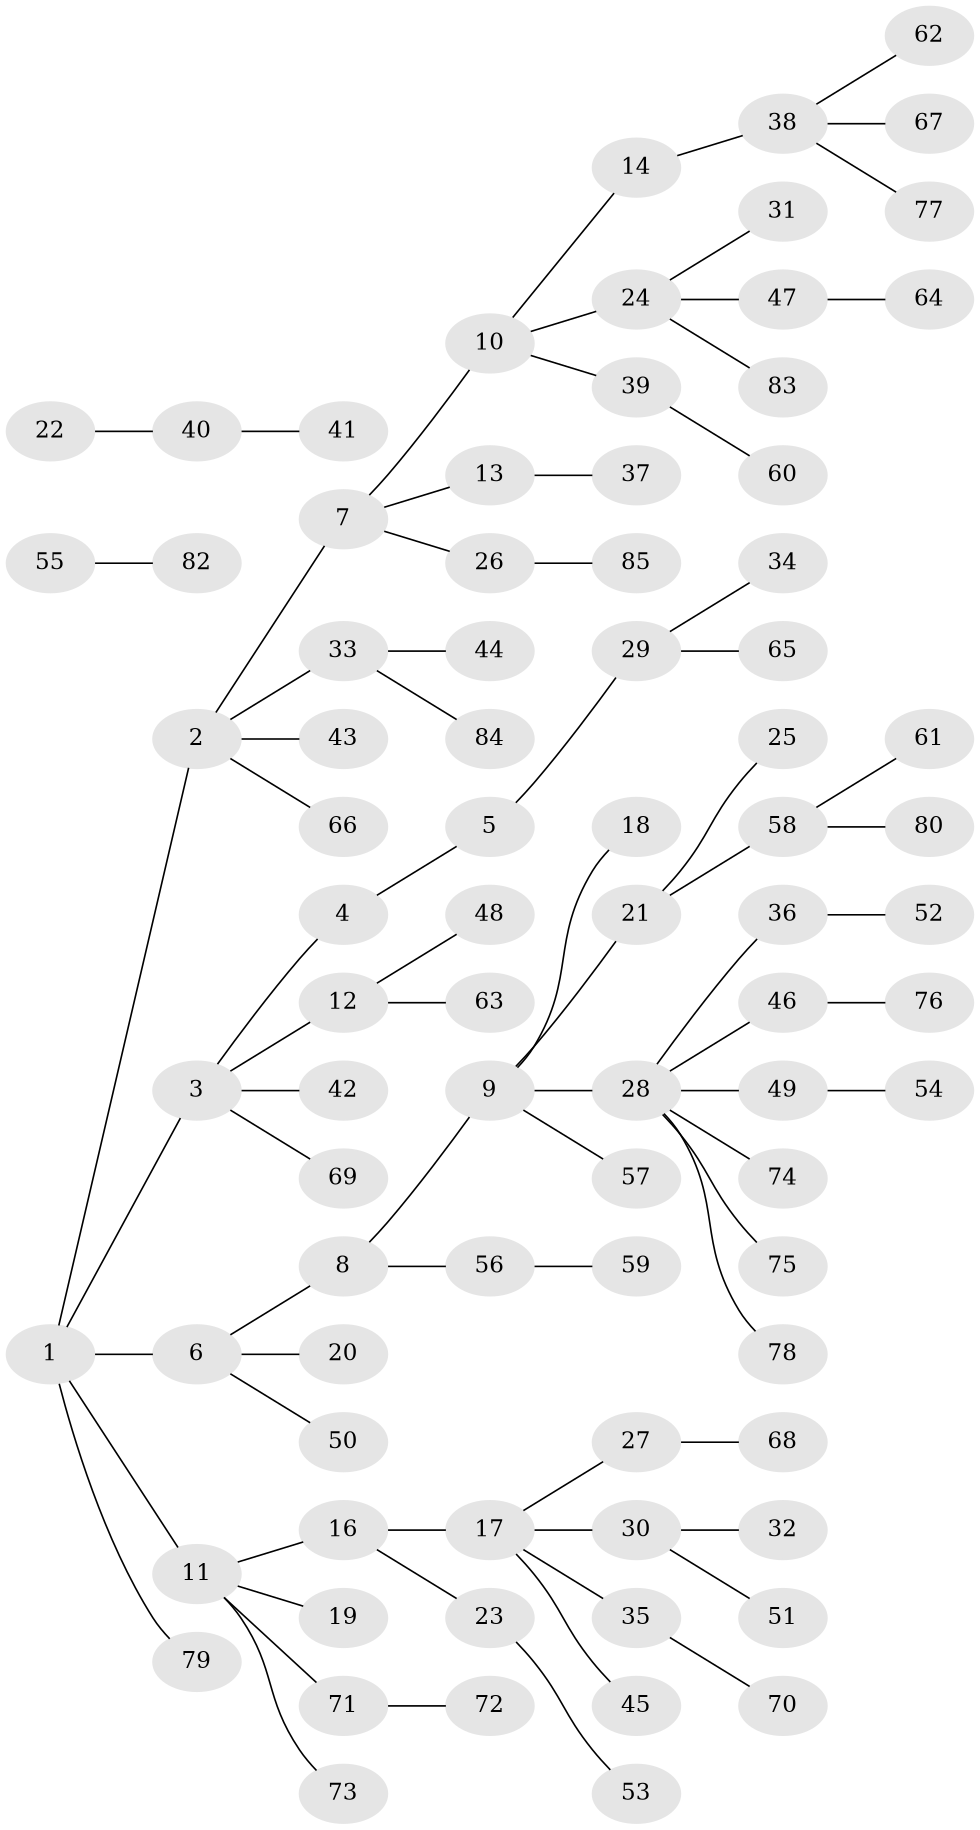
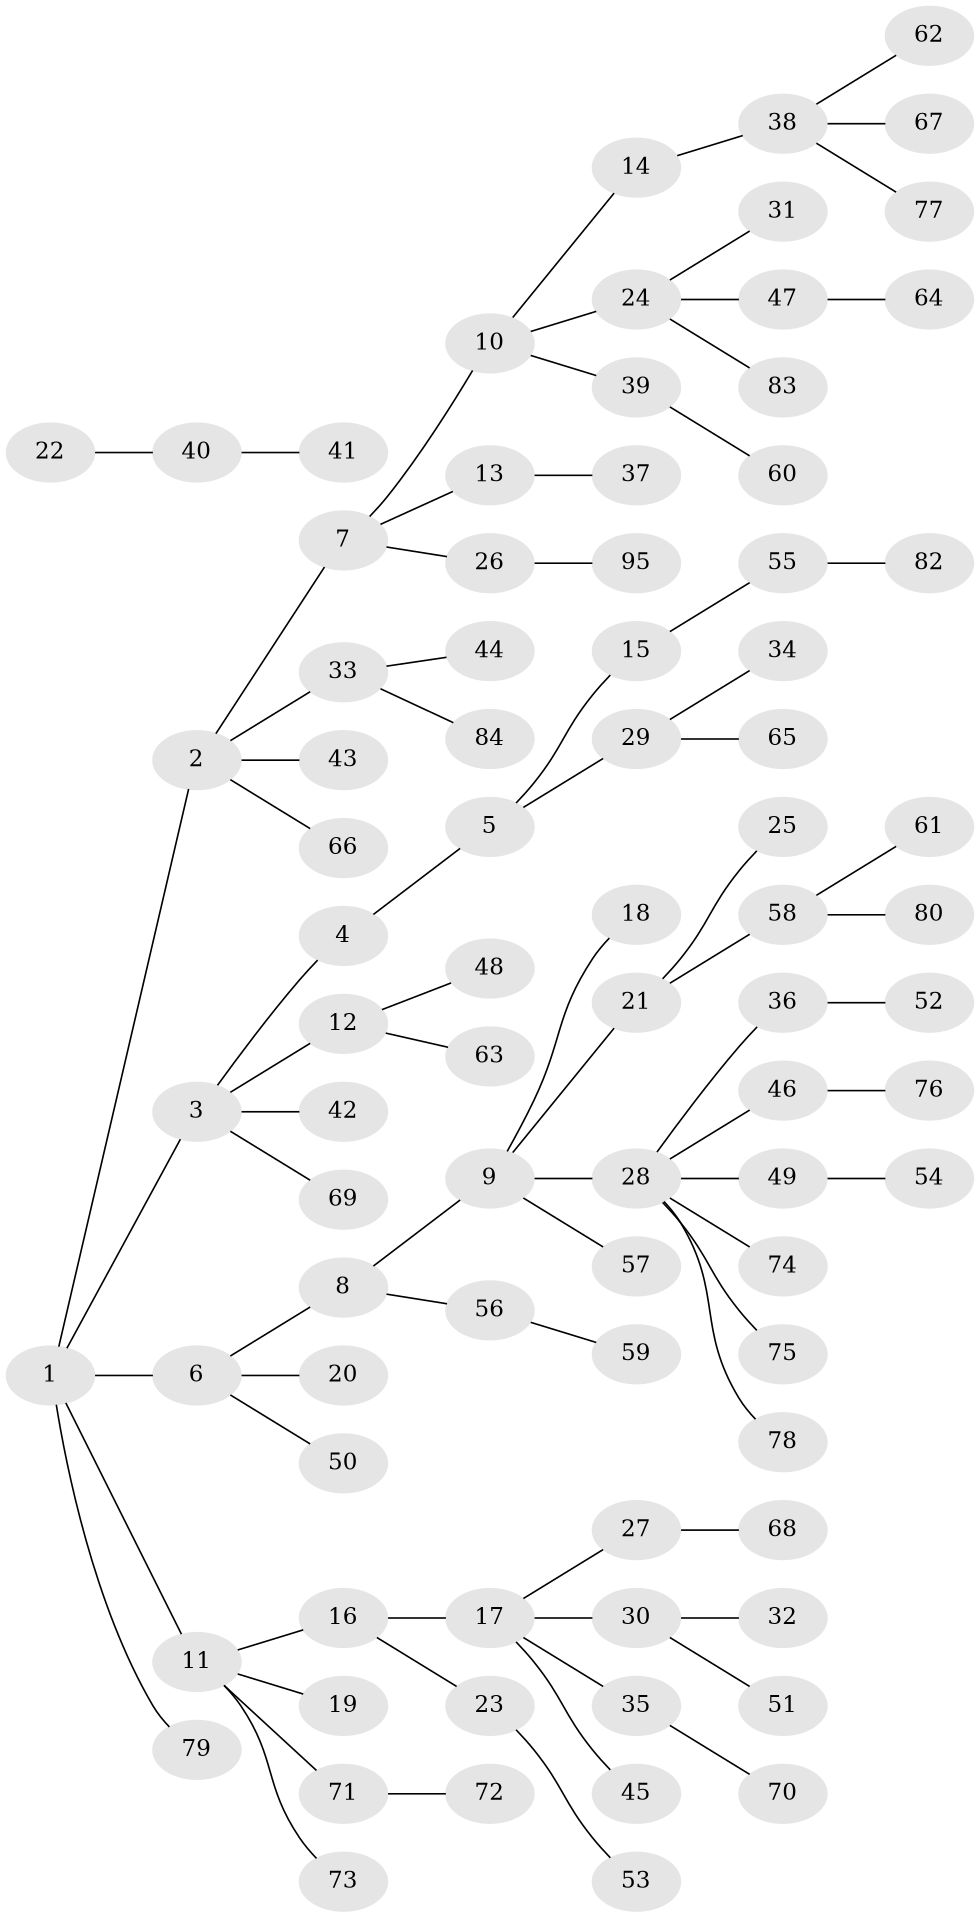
node "85": label "85" -> "95"
node "15": added
